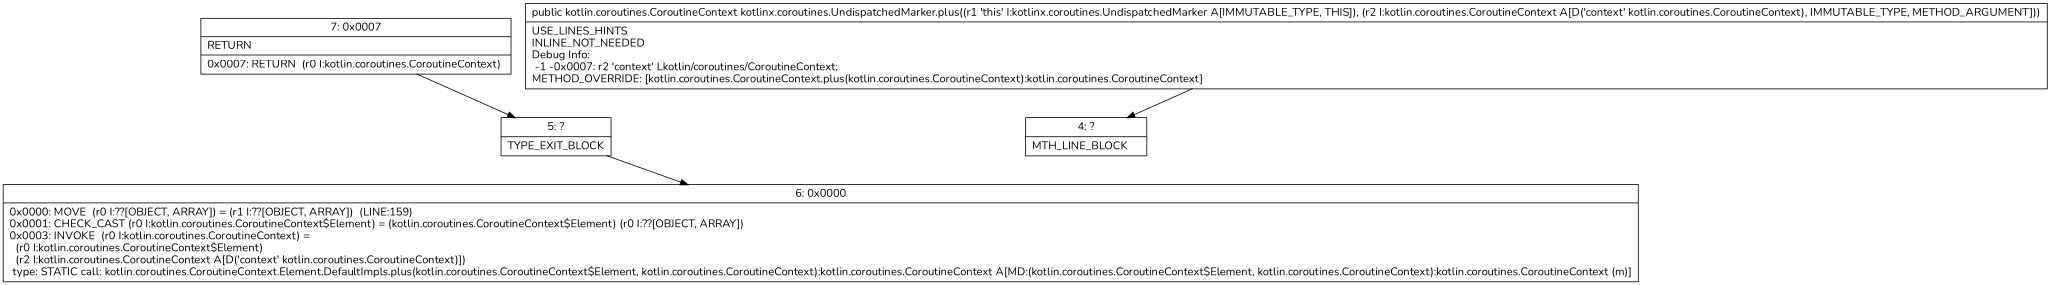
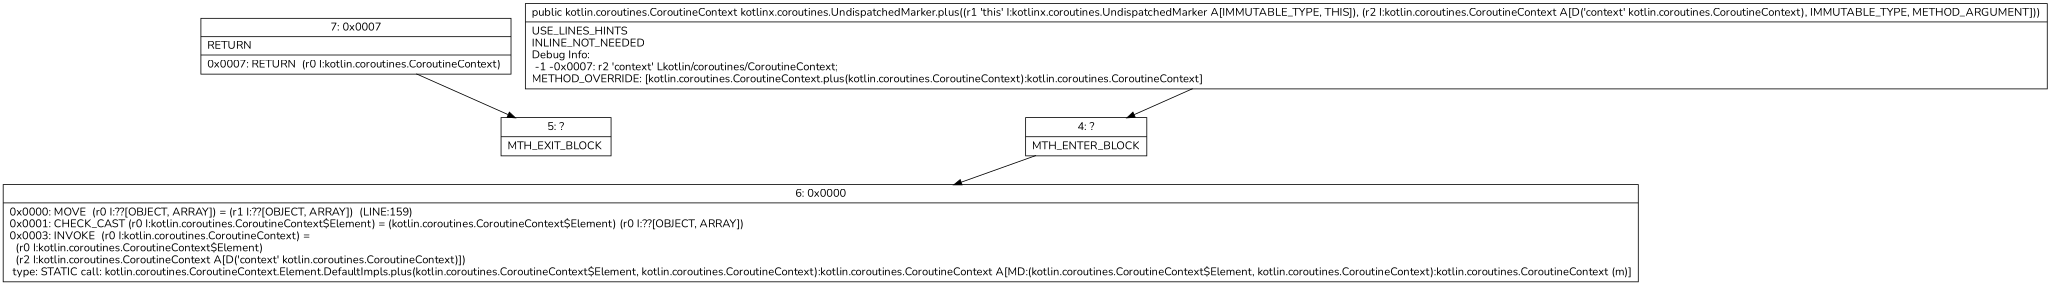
node "5: ?": text "TYPE_EXIT_BLOCK" -> "MTH_EXIT_BLOCK"
node "4: ?": text "MTH_LINE_BLOCK" -> "MTH_ENTER_BLOCK"
edge "5: ?" -> "6: 0x0000": now "4: ?" -> "6: 0x0000"
